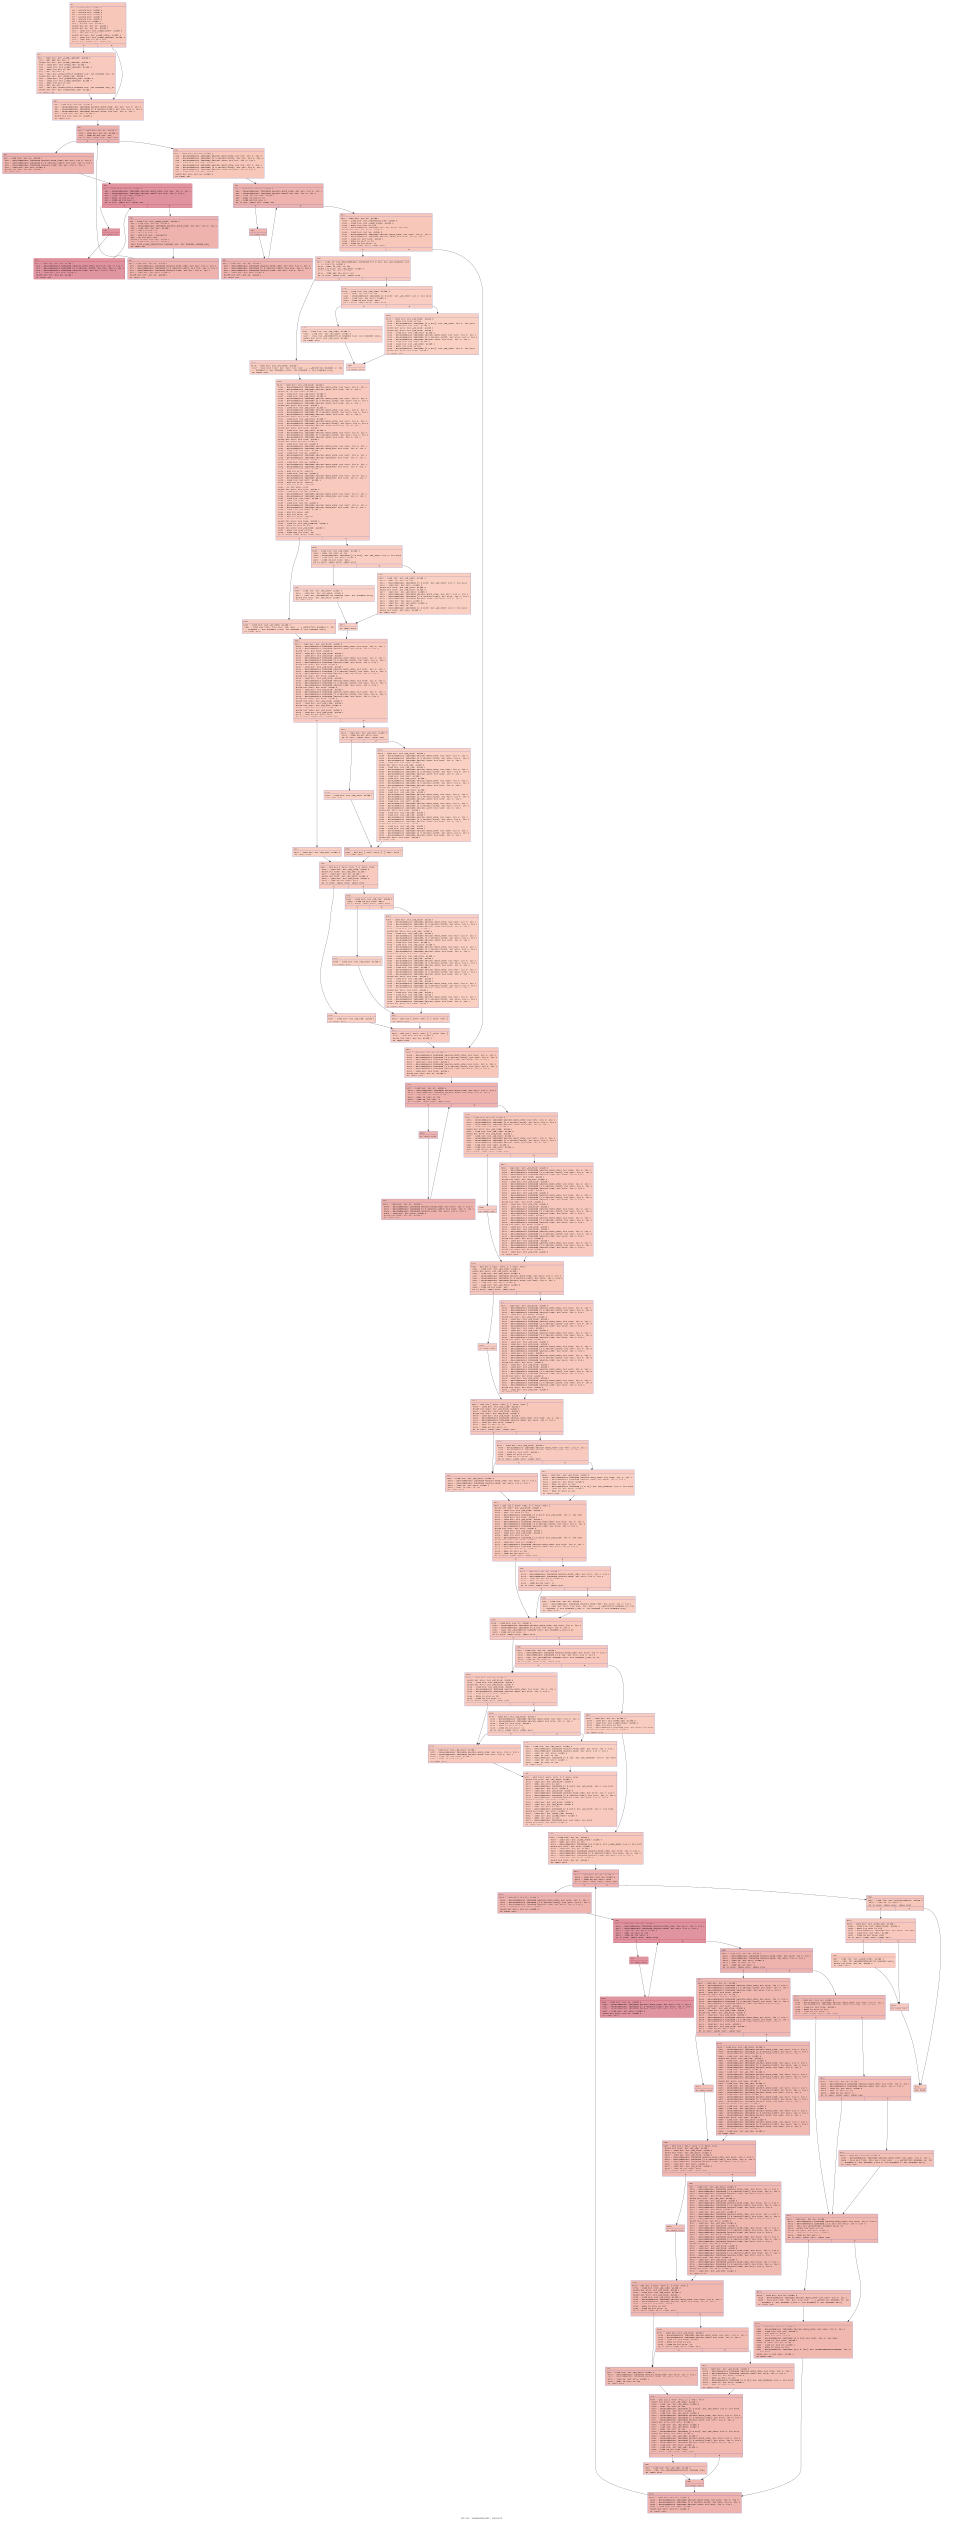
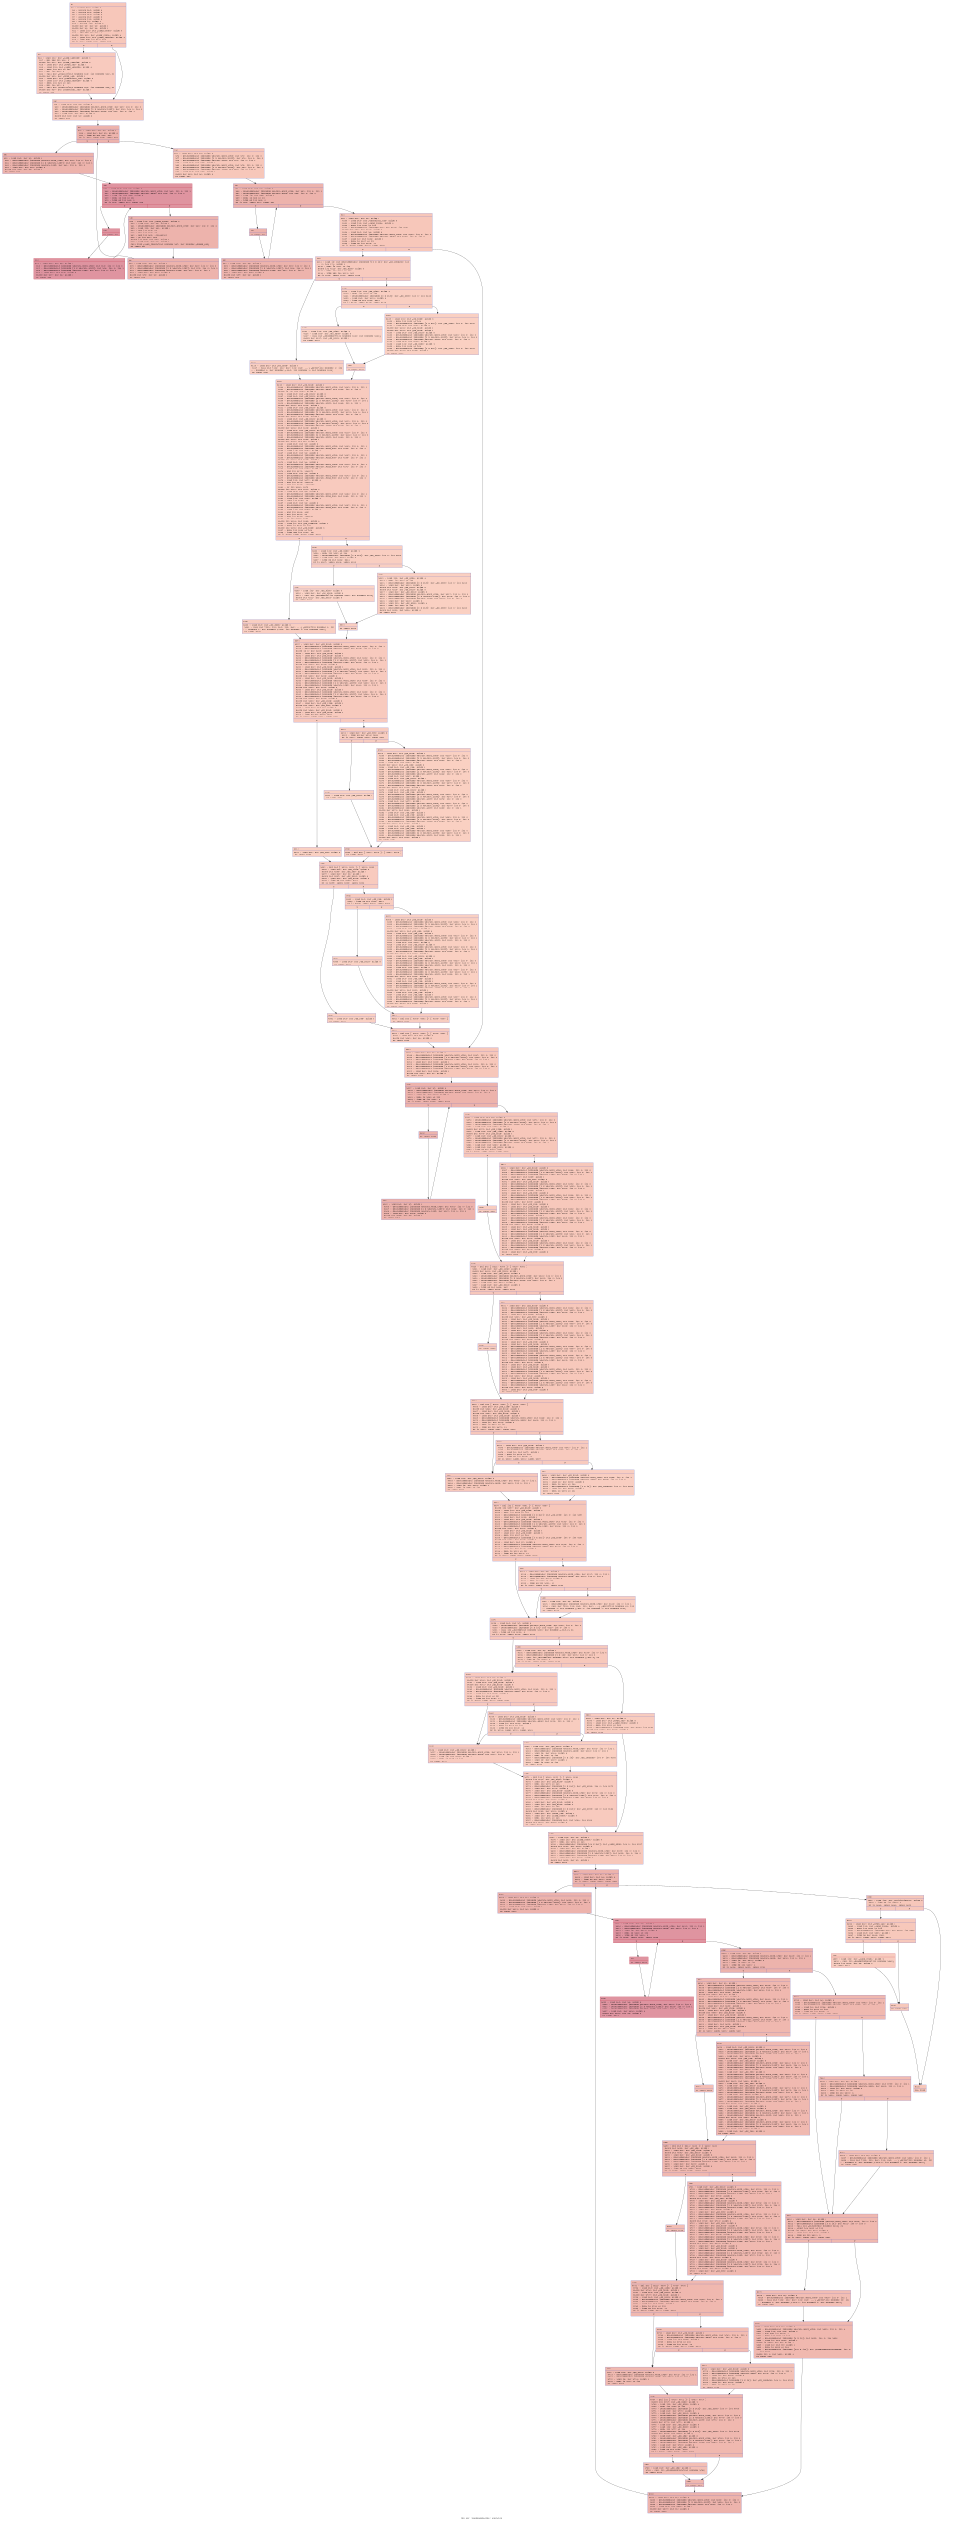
edge "141:" -> "142:": added
